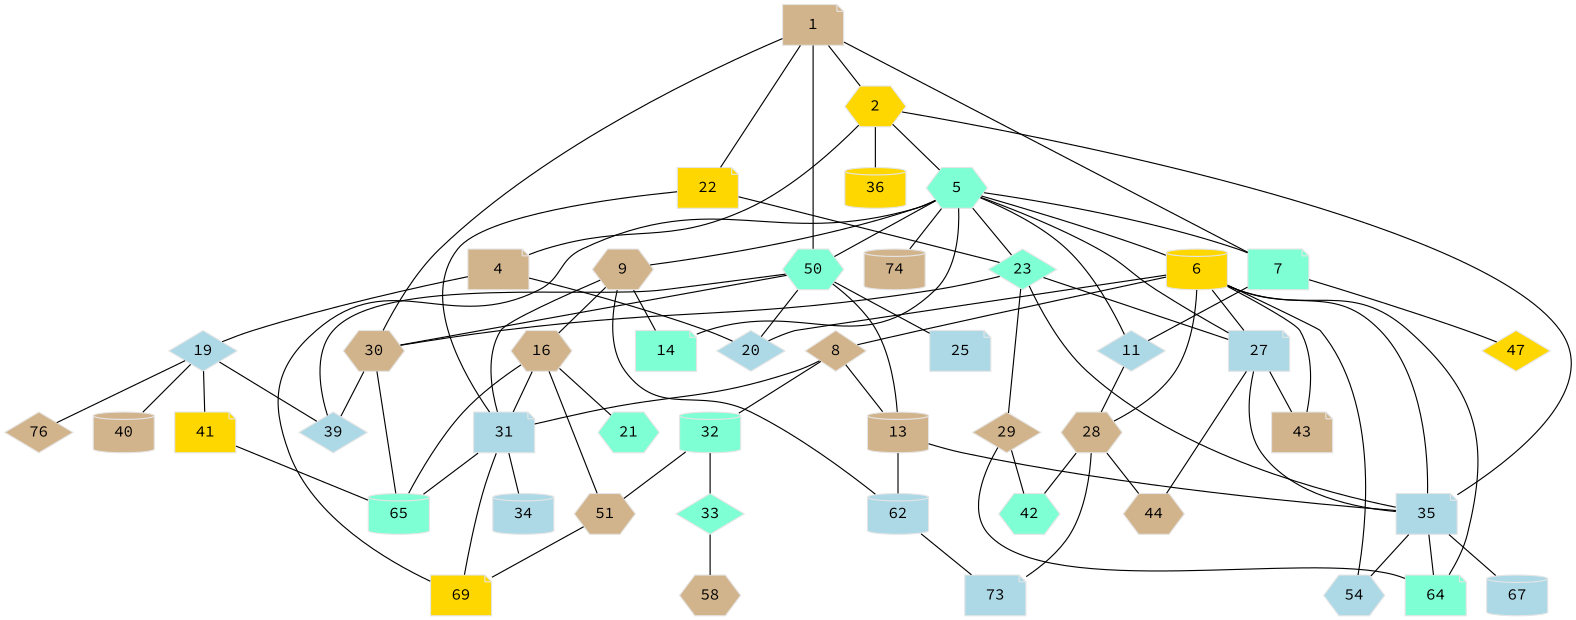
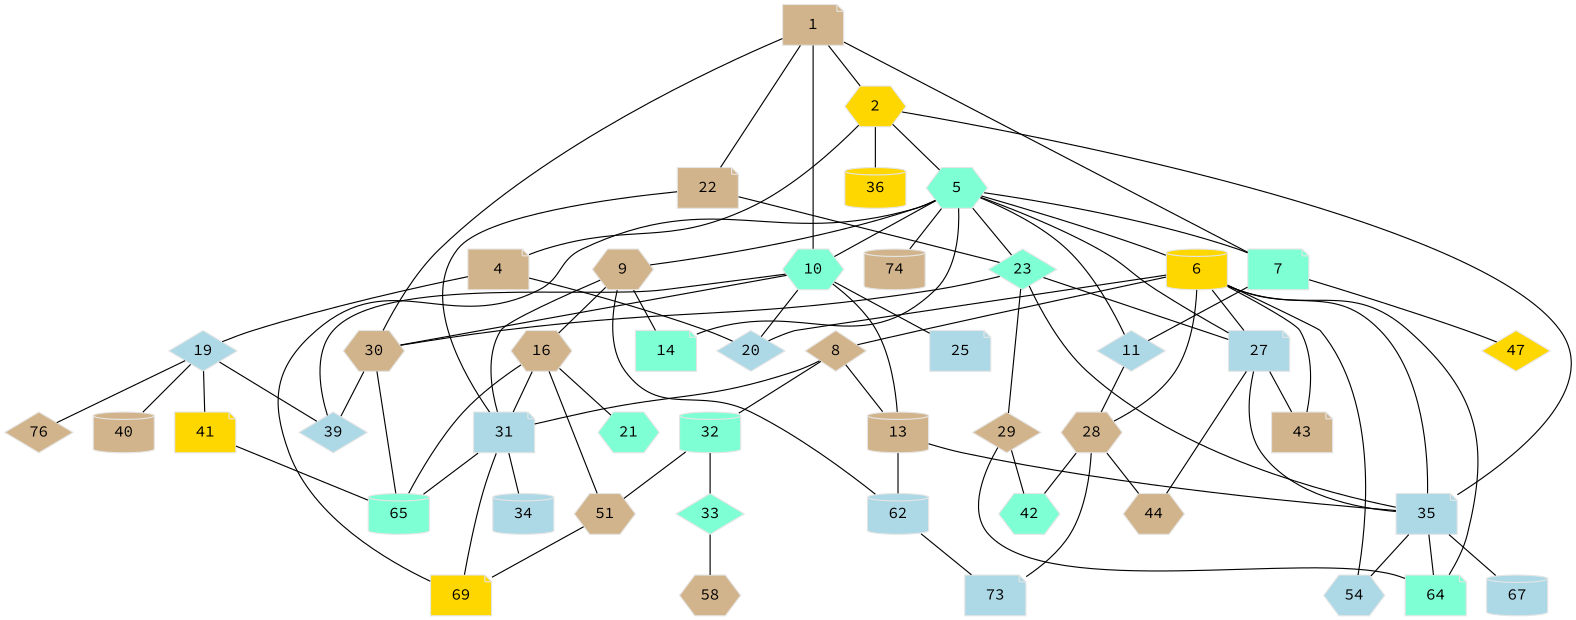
node "22": fillcolor gold -> tan
node "50": label "50" -> "10"
